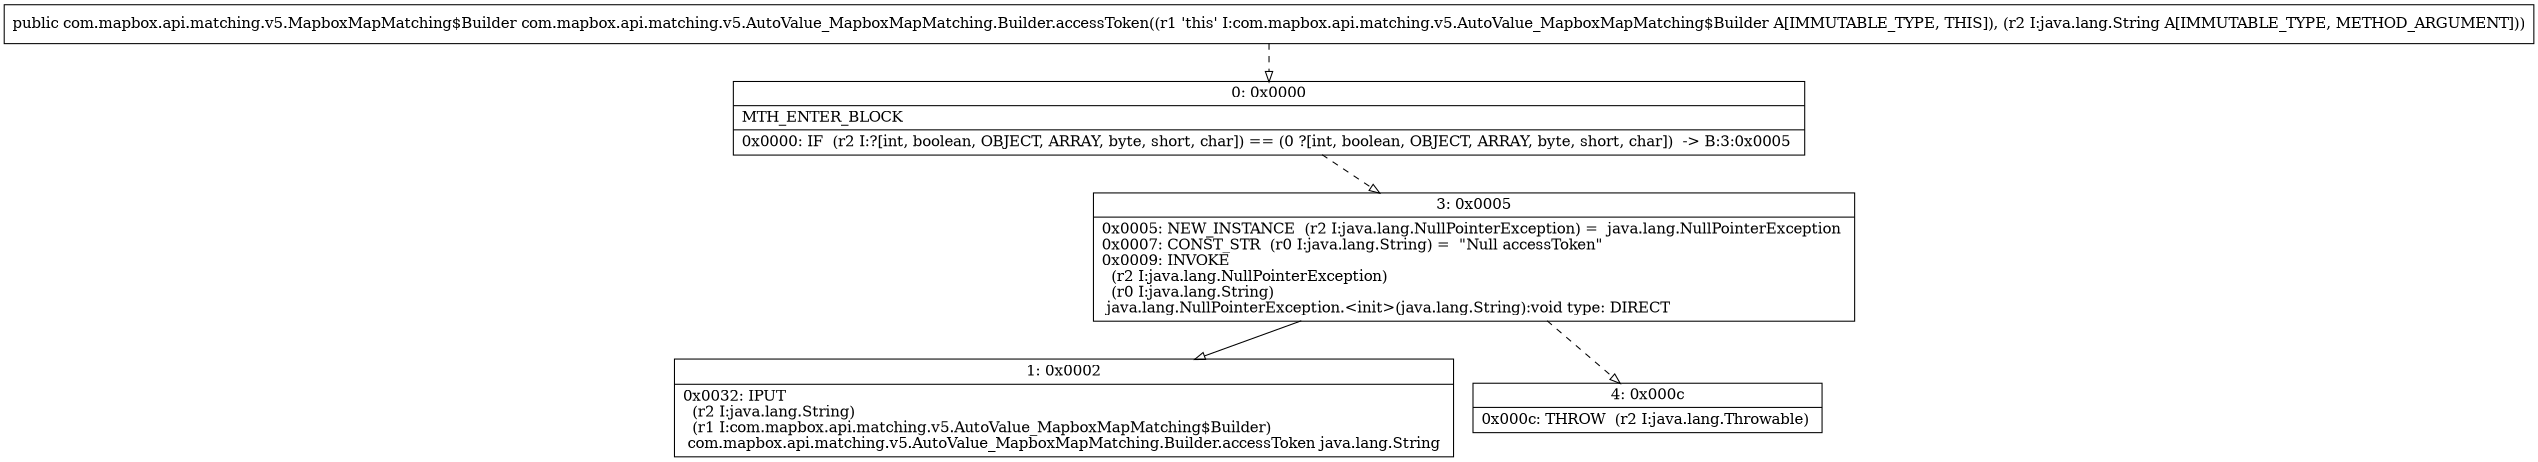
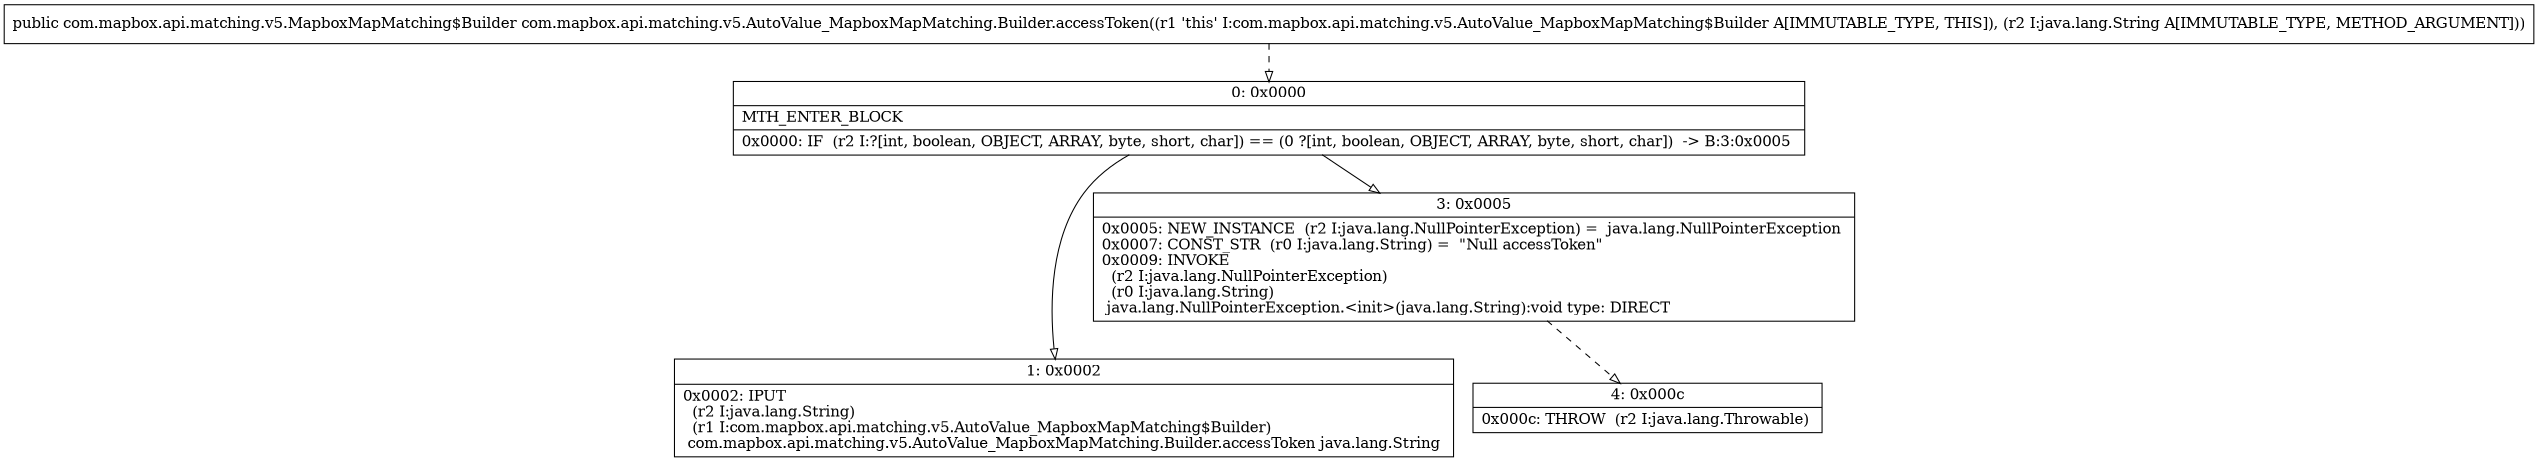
edge "0: 0x0000" -> "3: 0x0005": style dashed -> solid
edge "3: 0x0005" -> "1: 0x0002": now "0: 0x0000" -> "1: 0x0002"
node "1: 0x0002": text "0x0032: IPUT" -> "0x0002: IPUT"
